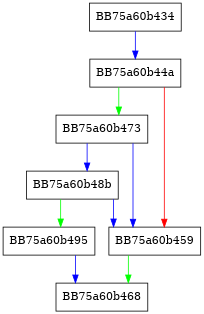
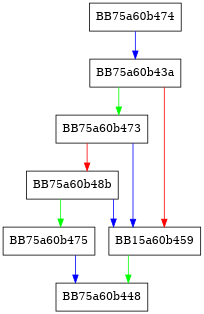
node "BB75a60b434": label "BB75a60b434" -> "BB75a60b474"
node "BB75a60b44a": label "BB75a60b44a" -> "BB75a60b43a"
edge "BB75a60b473" -> "BB75a60b48b": color blue -> red
node "BB75a60b495": label "BB75a60b495" -> "BB75a60b475"
node "BB75a60b459": label "BB75a60b459" -> "BB15a60b459"
node "BB75a60b468": label "BB75a60b468" -> "BB75a60b448"
